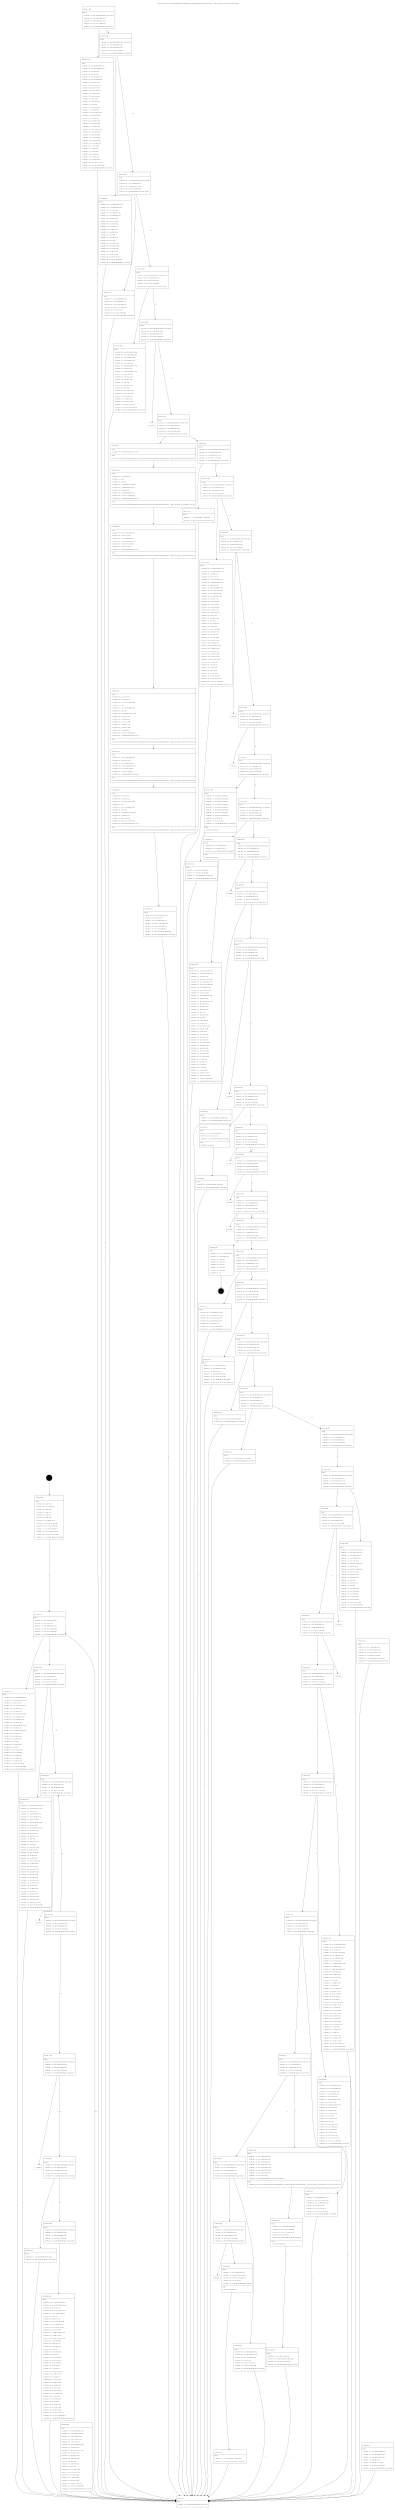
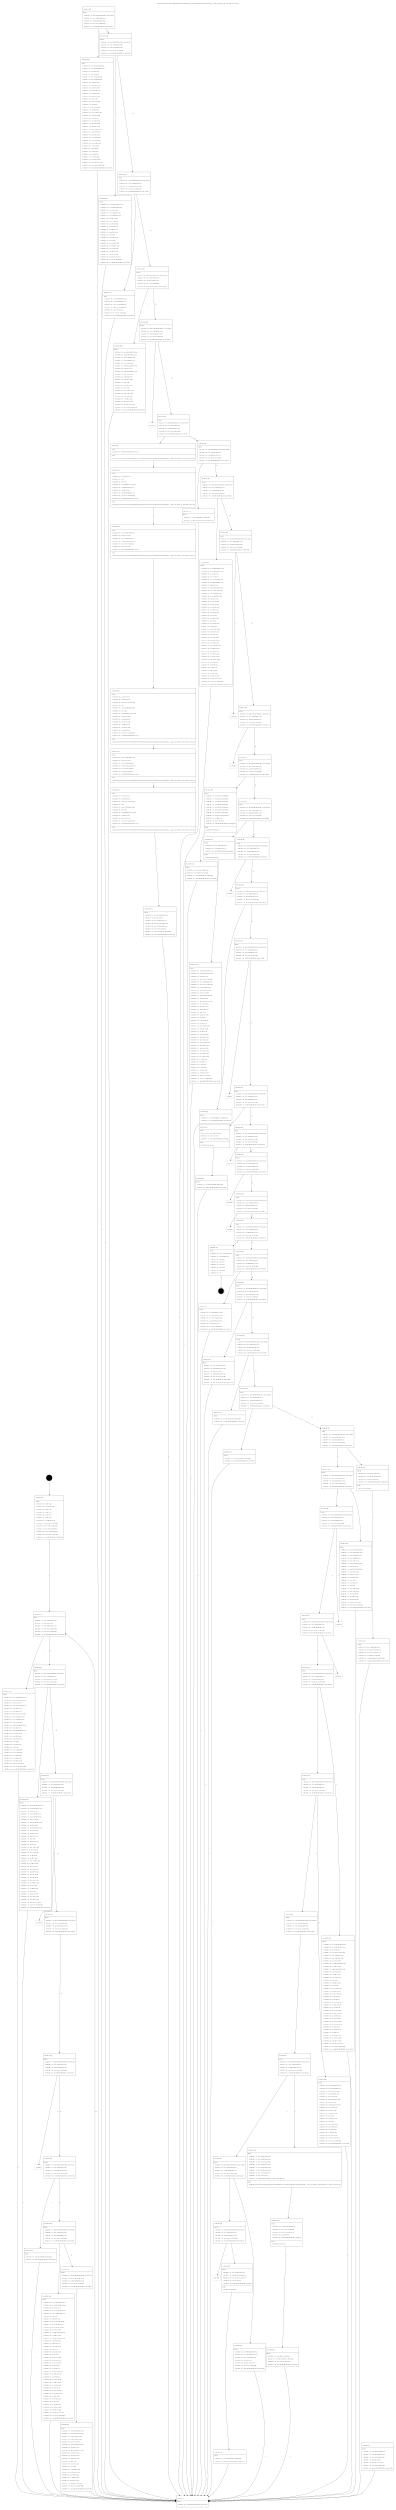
node "0x4021ad [20]": added
edge "0x401b62 [28]" -> "0x401b46 [28]": reversed
node "0x40211f [27]": removed
node "0x401bd2 [28]": added
